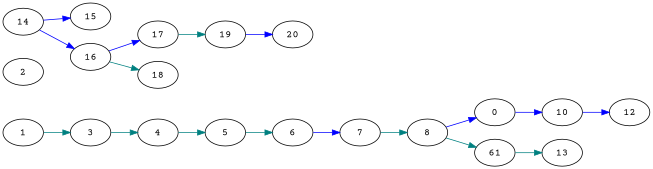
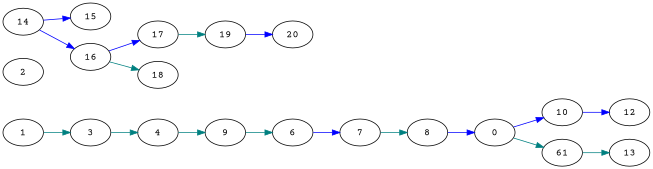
node "5": label "5" -> "9"
edge "8" -> "61": now "0" -> "61"
